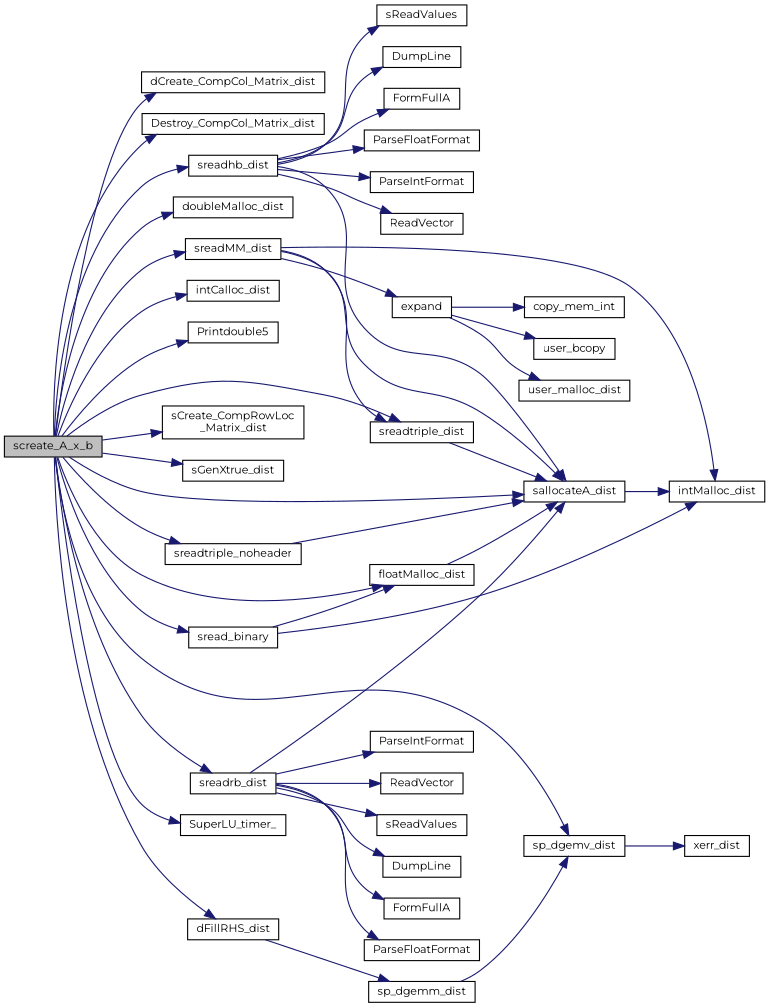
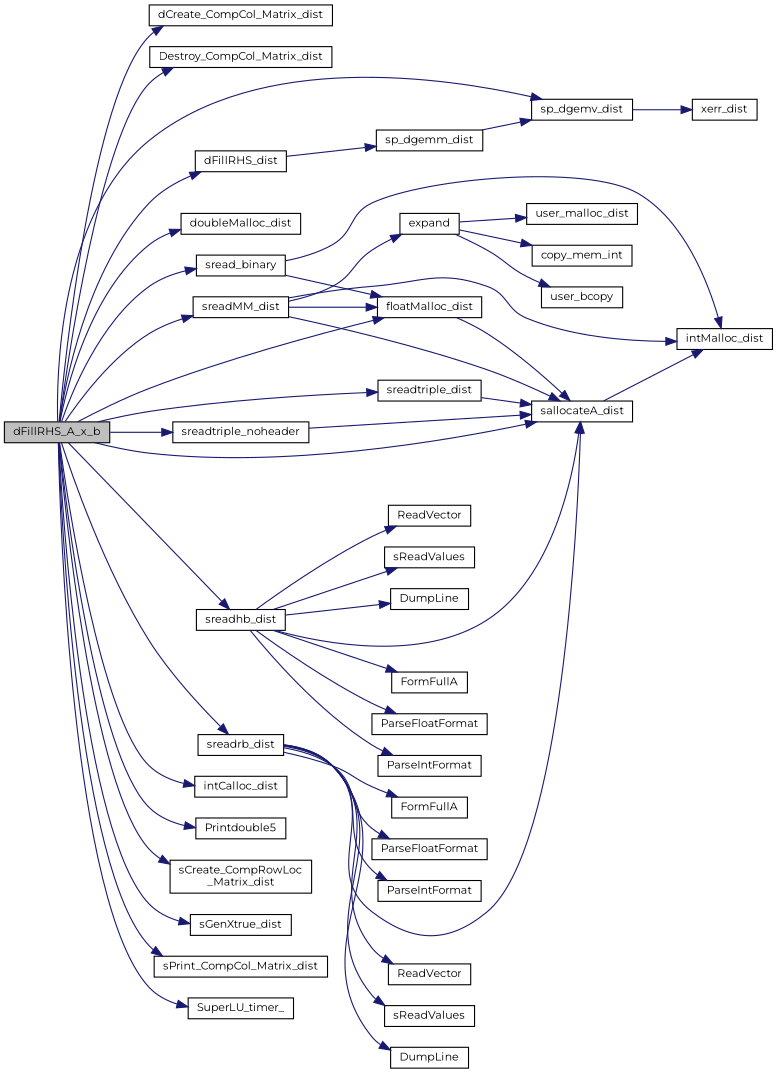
edge "sreadMM_dist" -> "sreadtriple_dist": now "sreadMM_dist" -> "floatMalloc_dist"
node "screate_A_x_b": label "screate_A_x_b" -> "dFillRHS_A_x_b"
node "sPrint_CompCol_Matrix_dist": added
